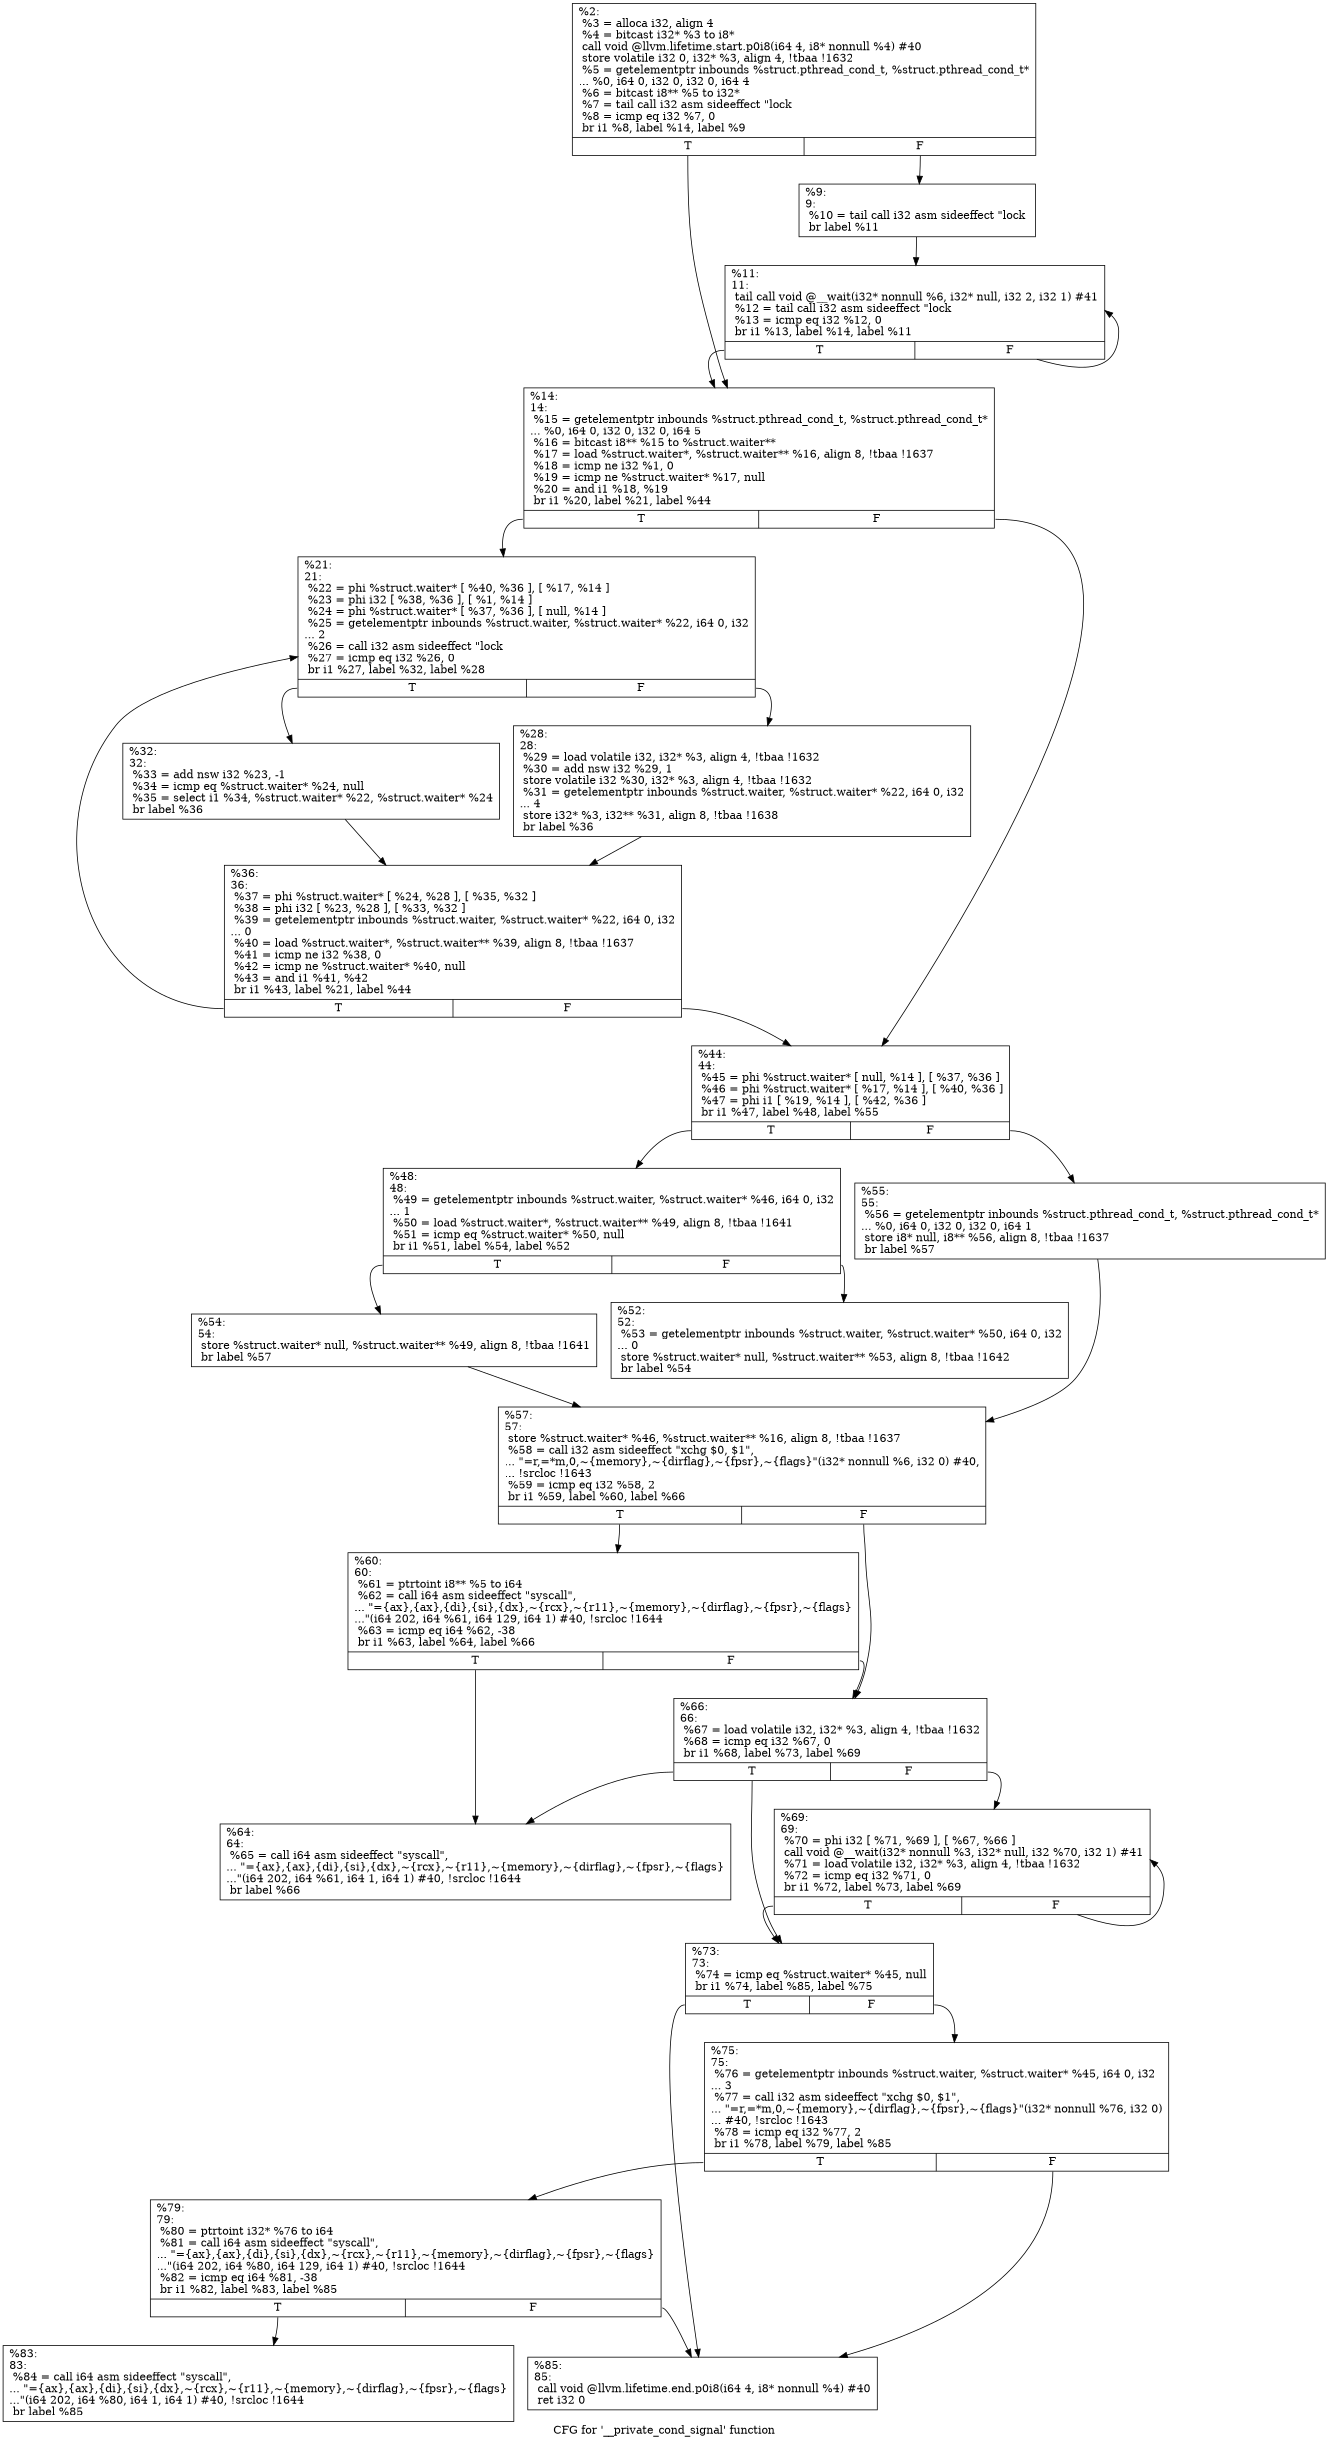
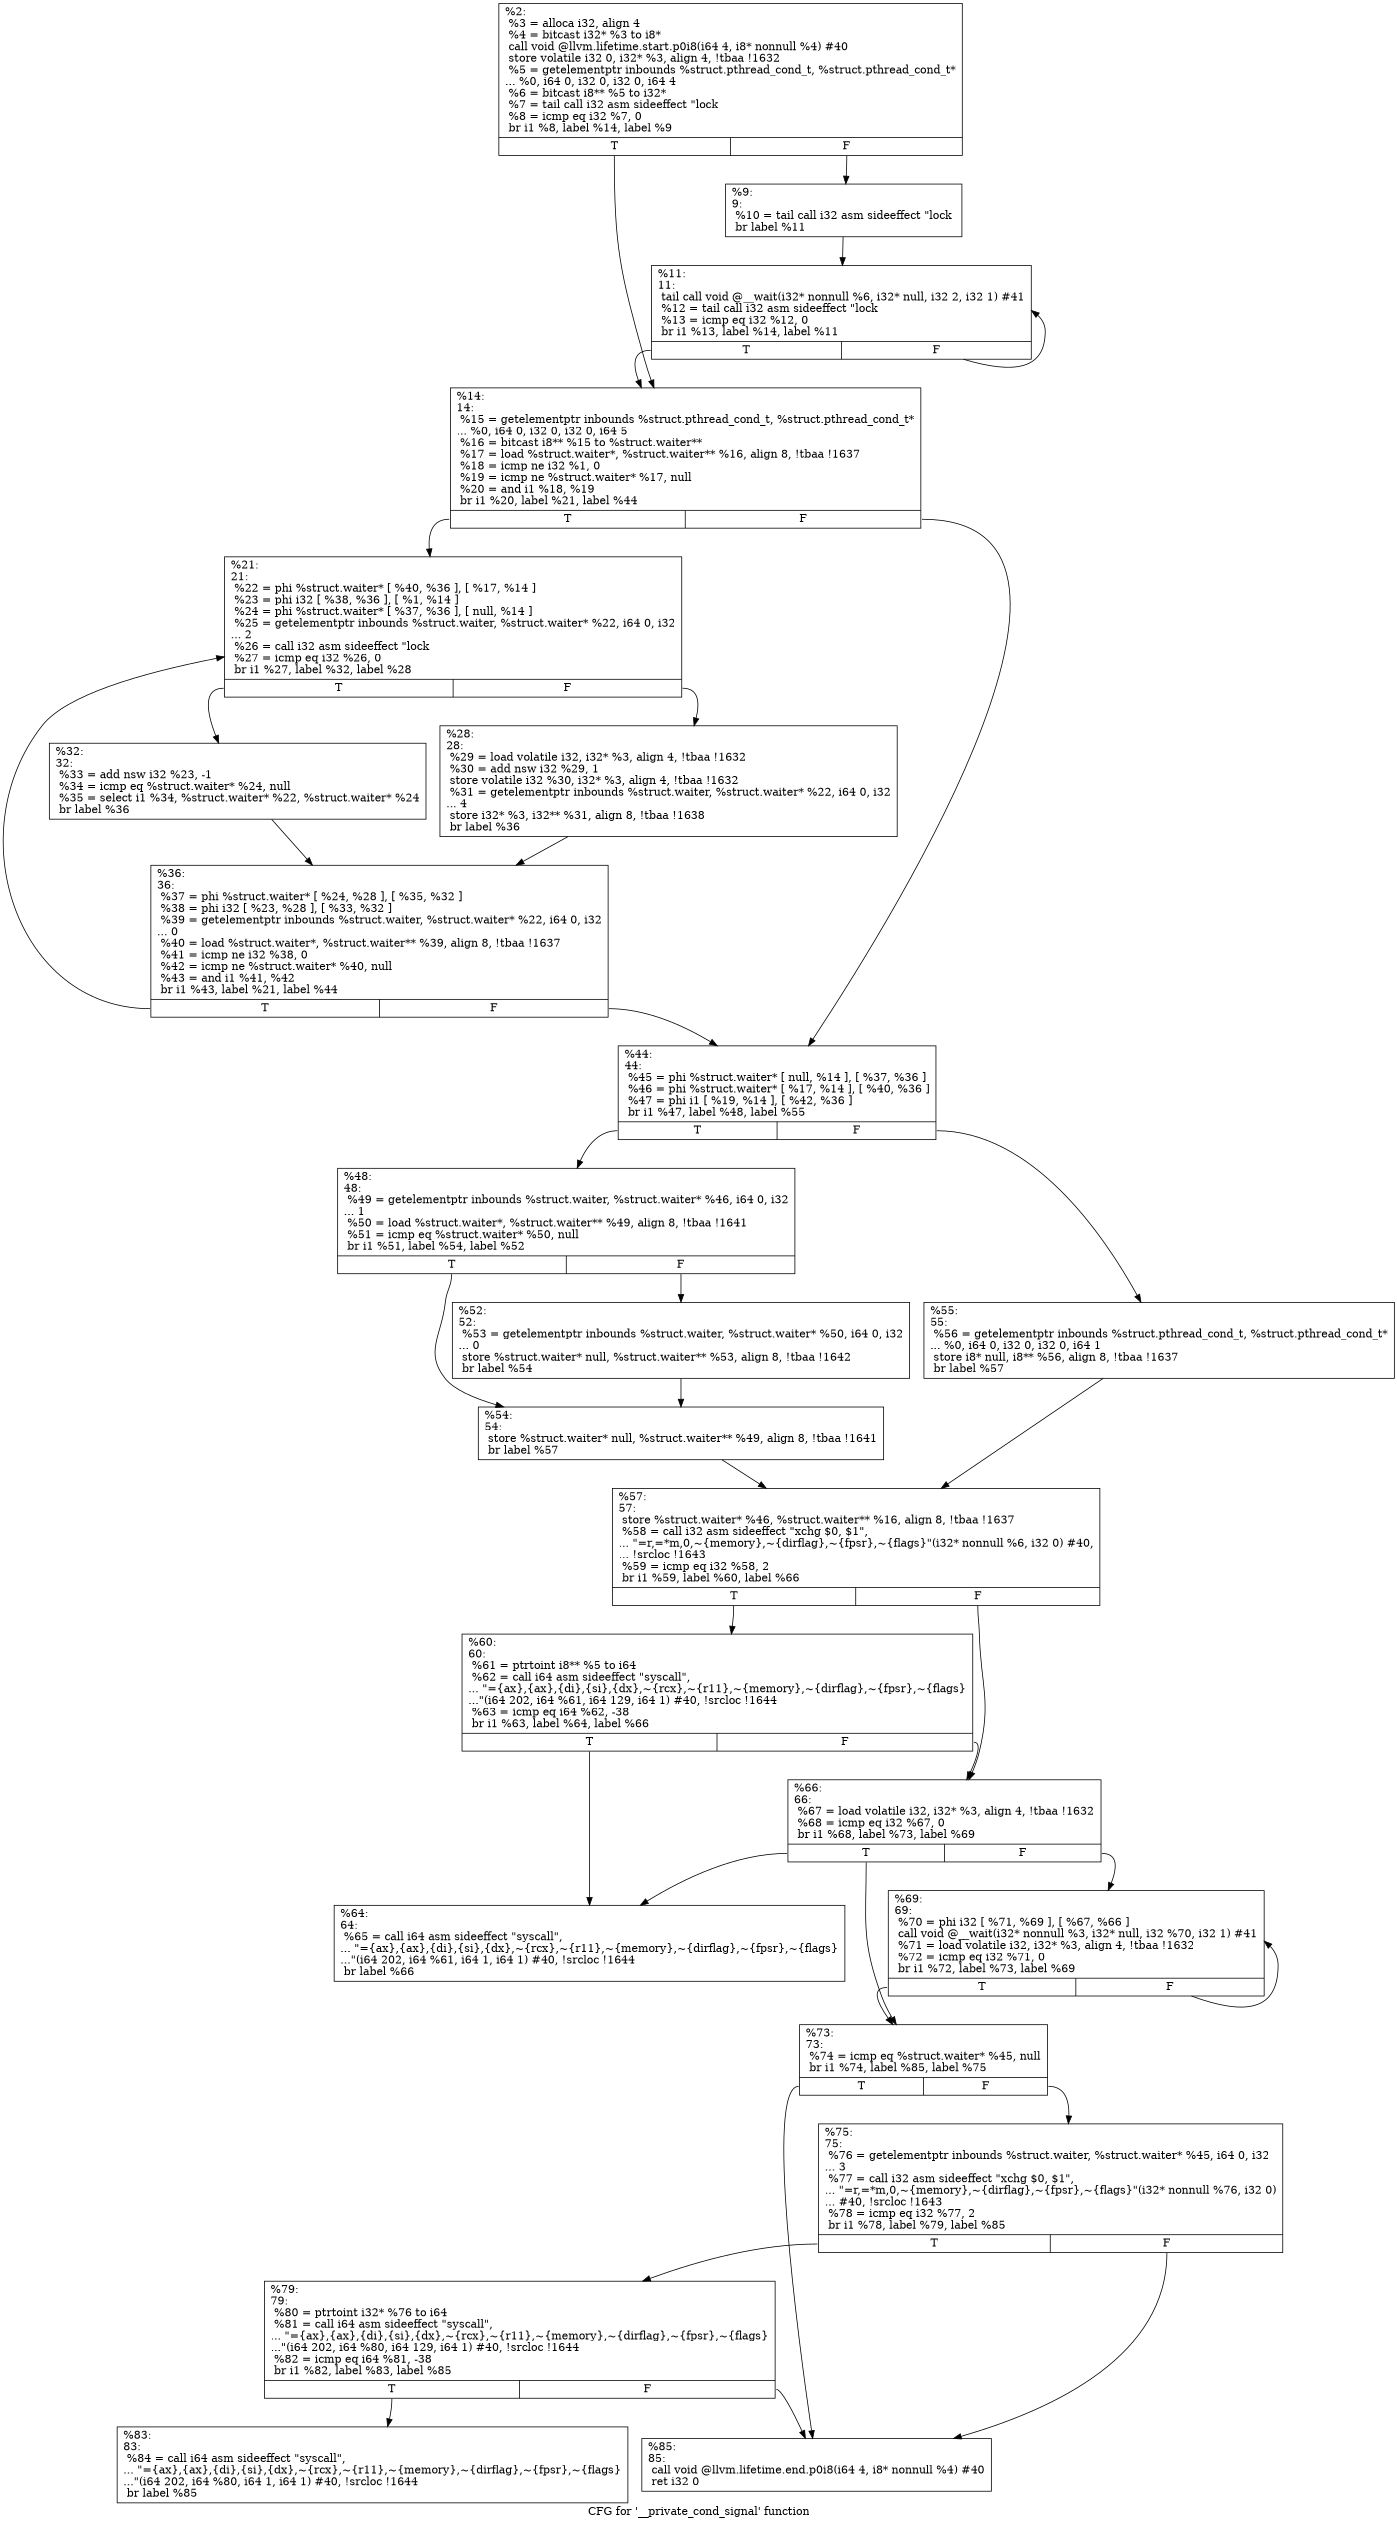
edge "%52:" -> "%54:": added
